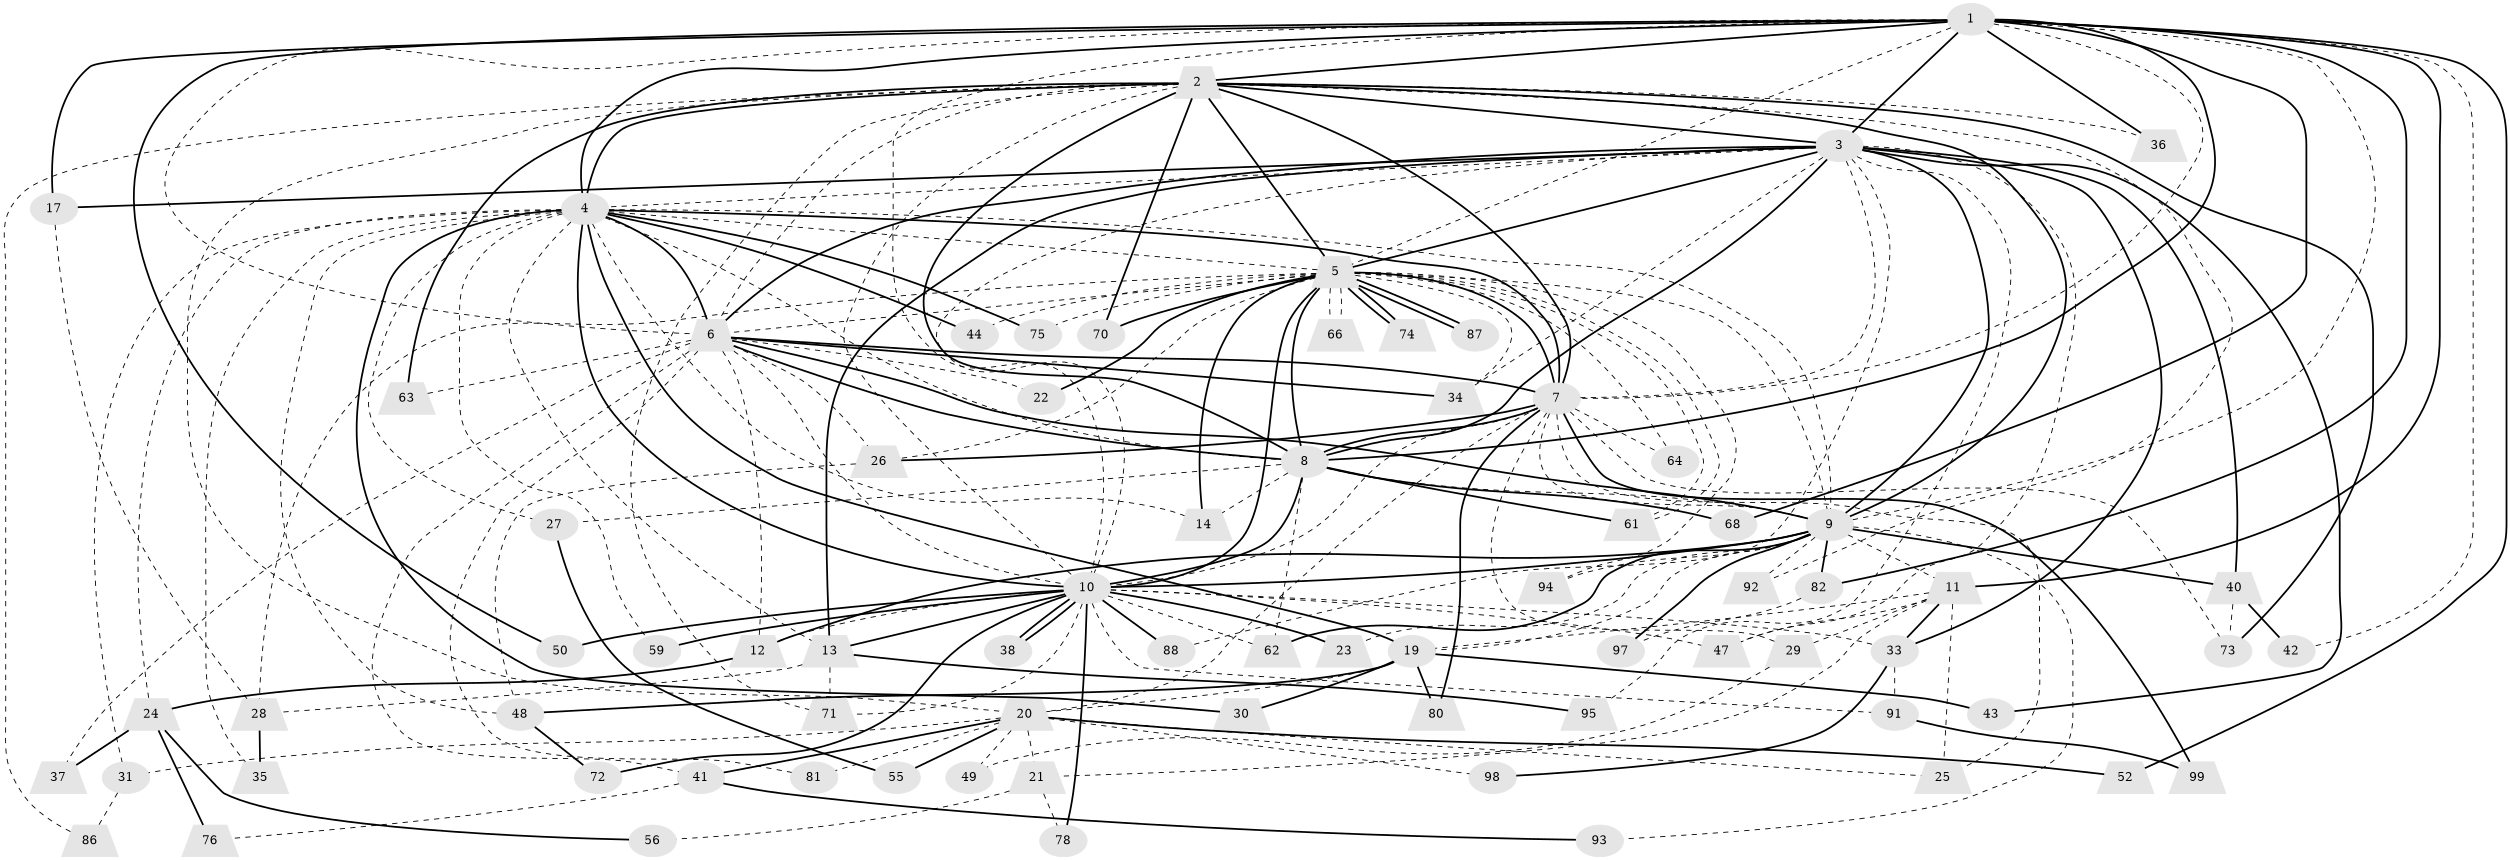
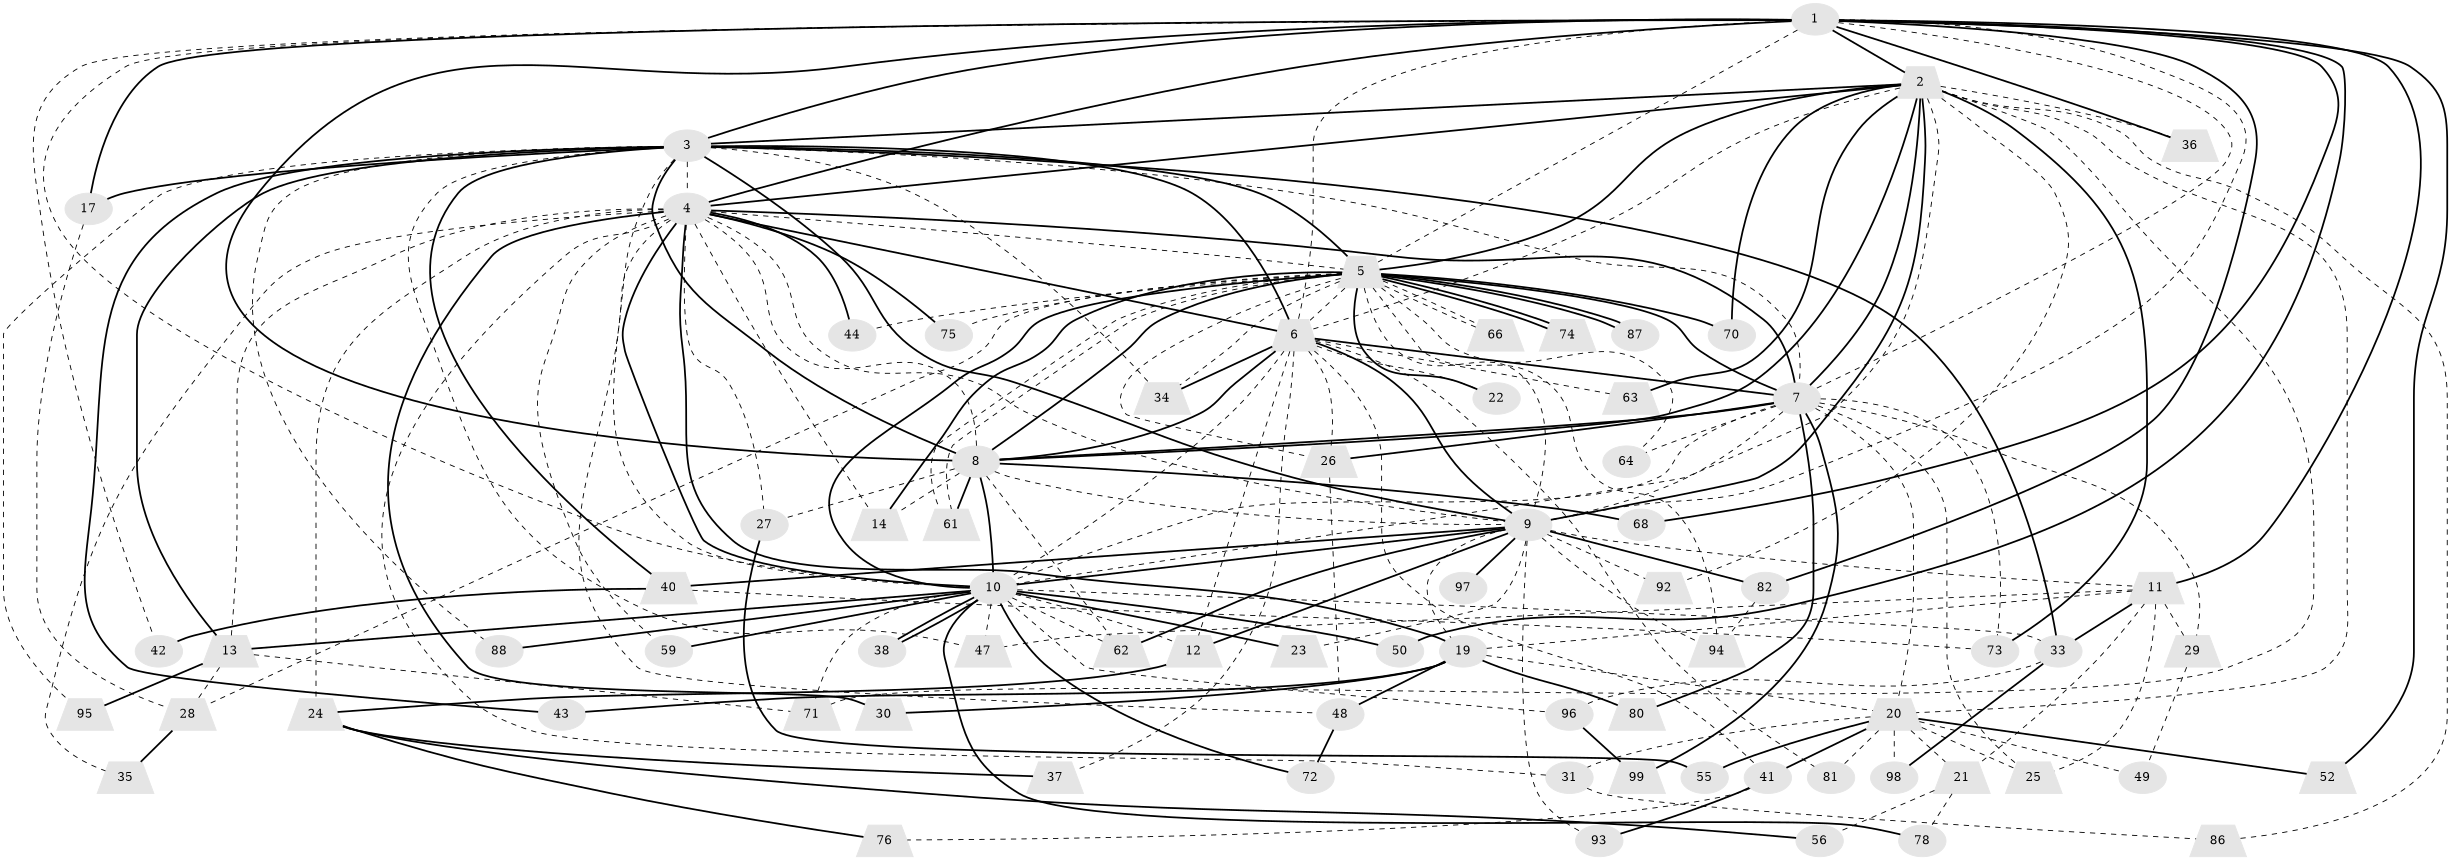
edge "82" -- "97": now "82" -- "94"
node "91": label "91" -> "96"
